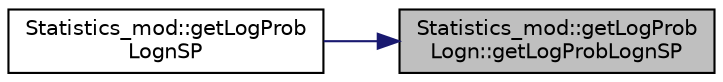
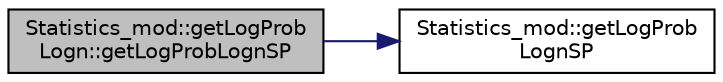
edge "Statistics_mod::getLogProb LognSP" -> "Statistics_mod::getLogProb Logn::getLogProbLognSP": reversed
